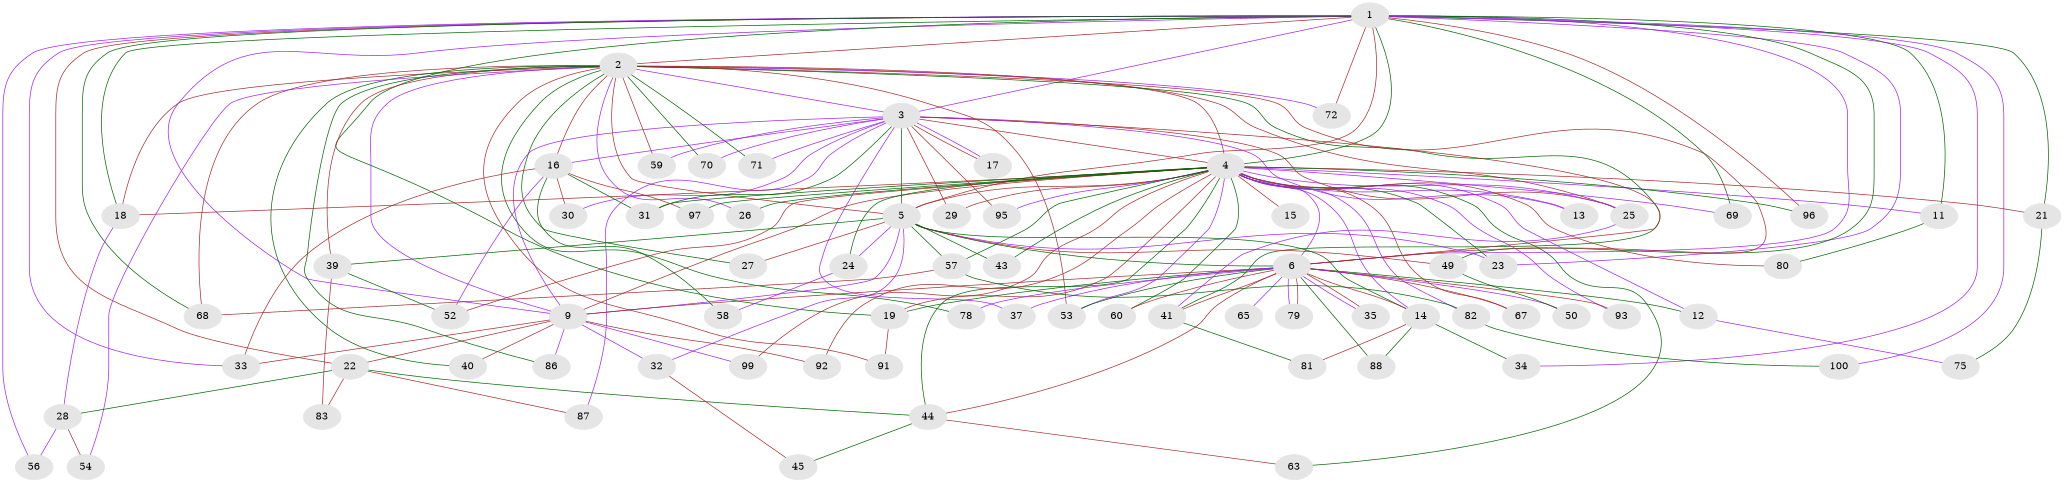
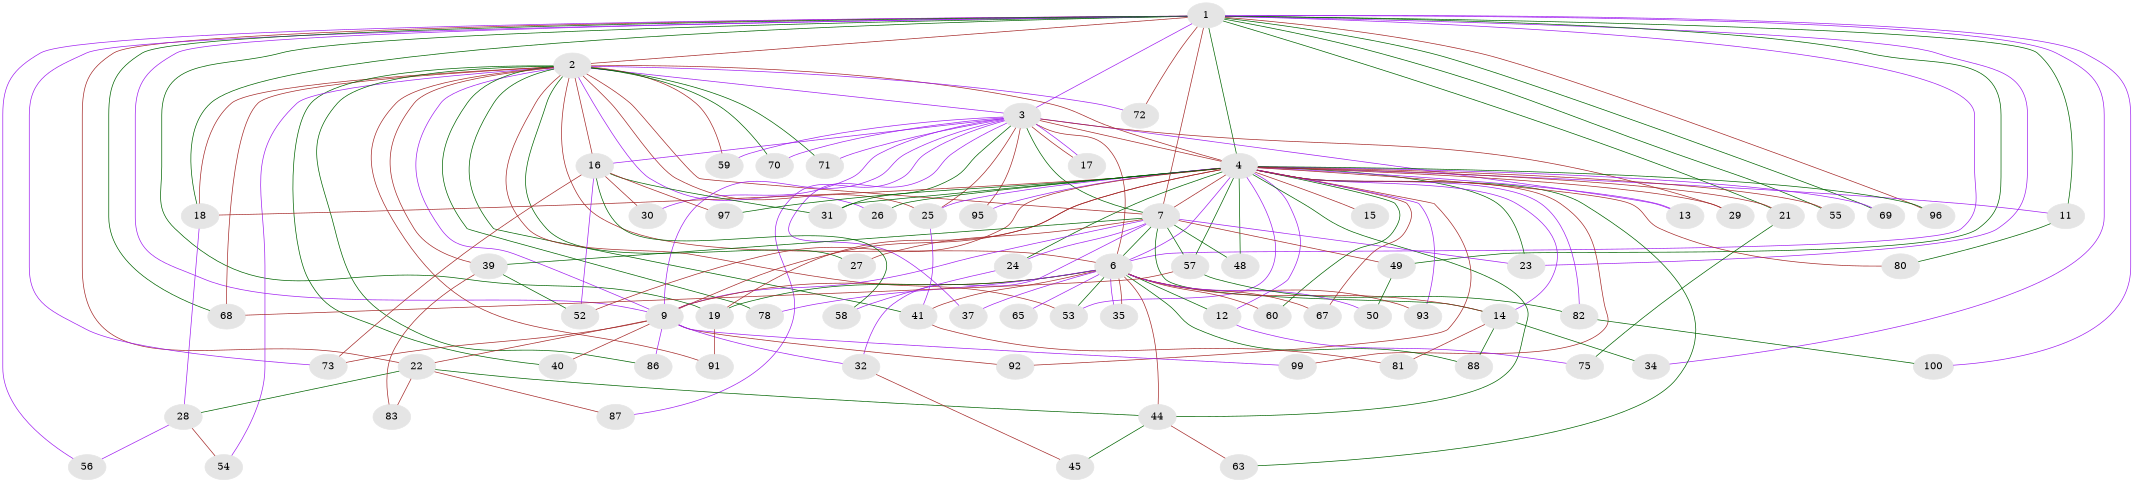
node "5": label "5" -> "7"
node "55": added
node "43": label "43" -> "48"
node "79": removed
edge "41" -- "81": color darkgreen -> brown
node "33": label "33" -> "73"
